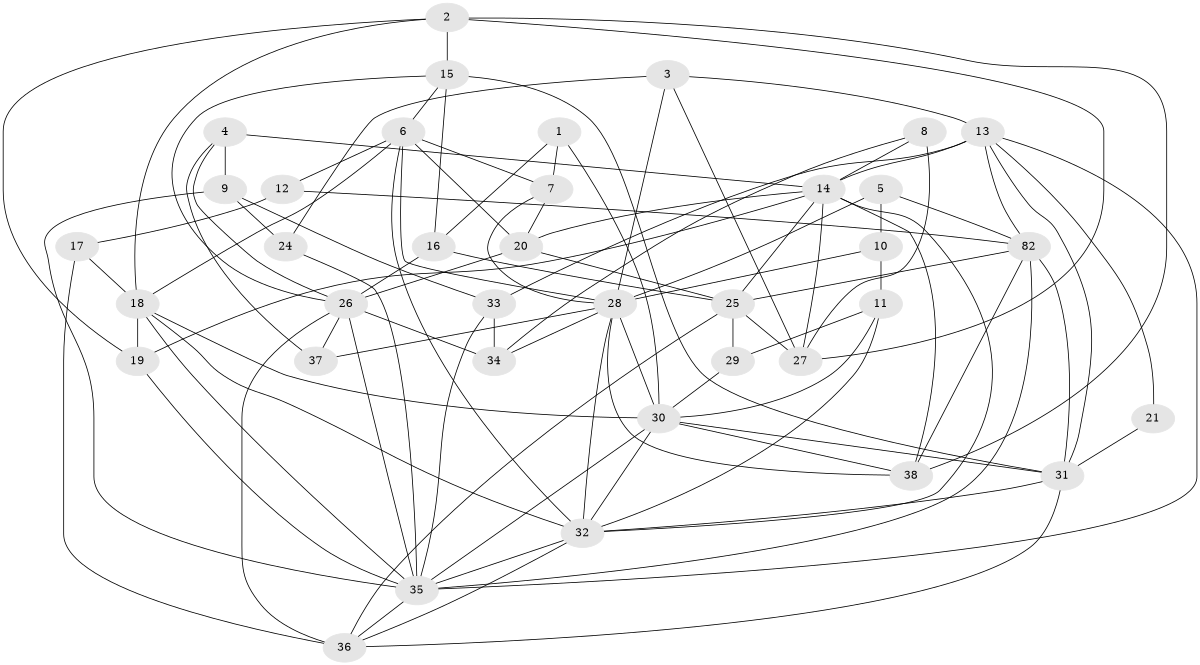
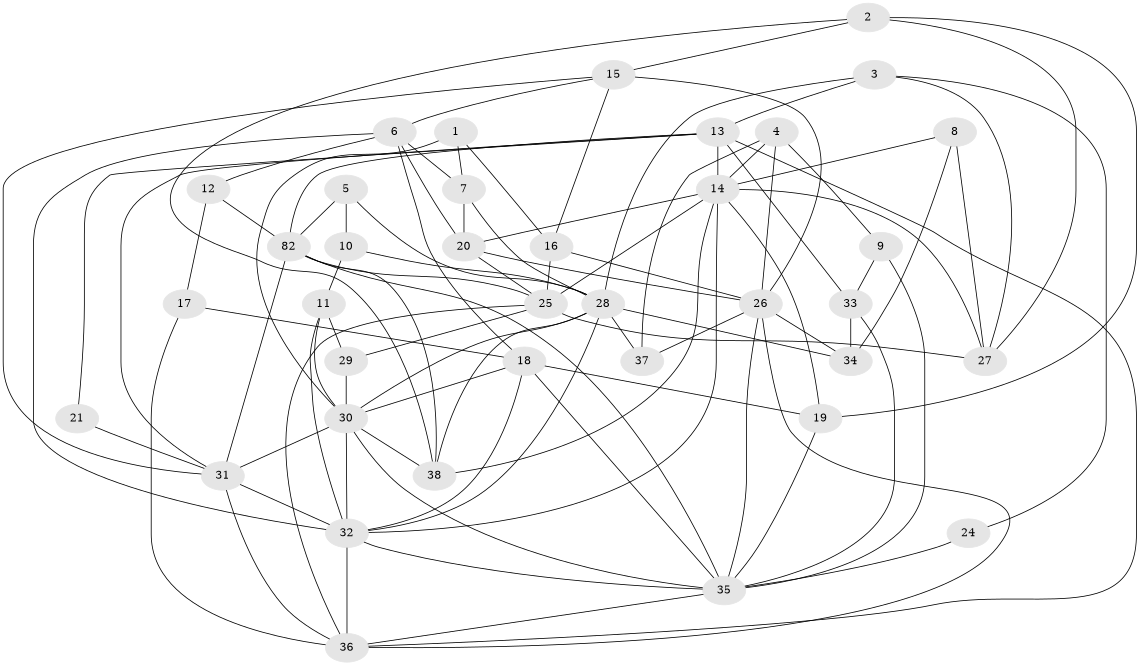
edge "2" -- "18": removed
edge "9" -- "24": removed
edge "6" -- "28": removed
edge "13" -- "35": now "13" -- "36"
